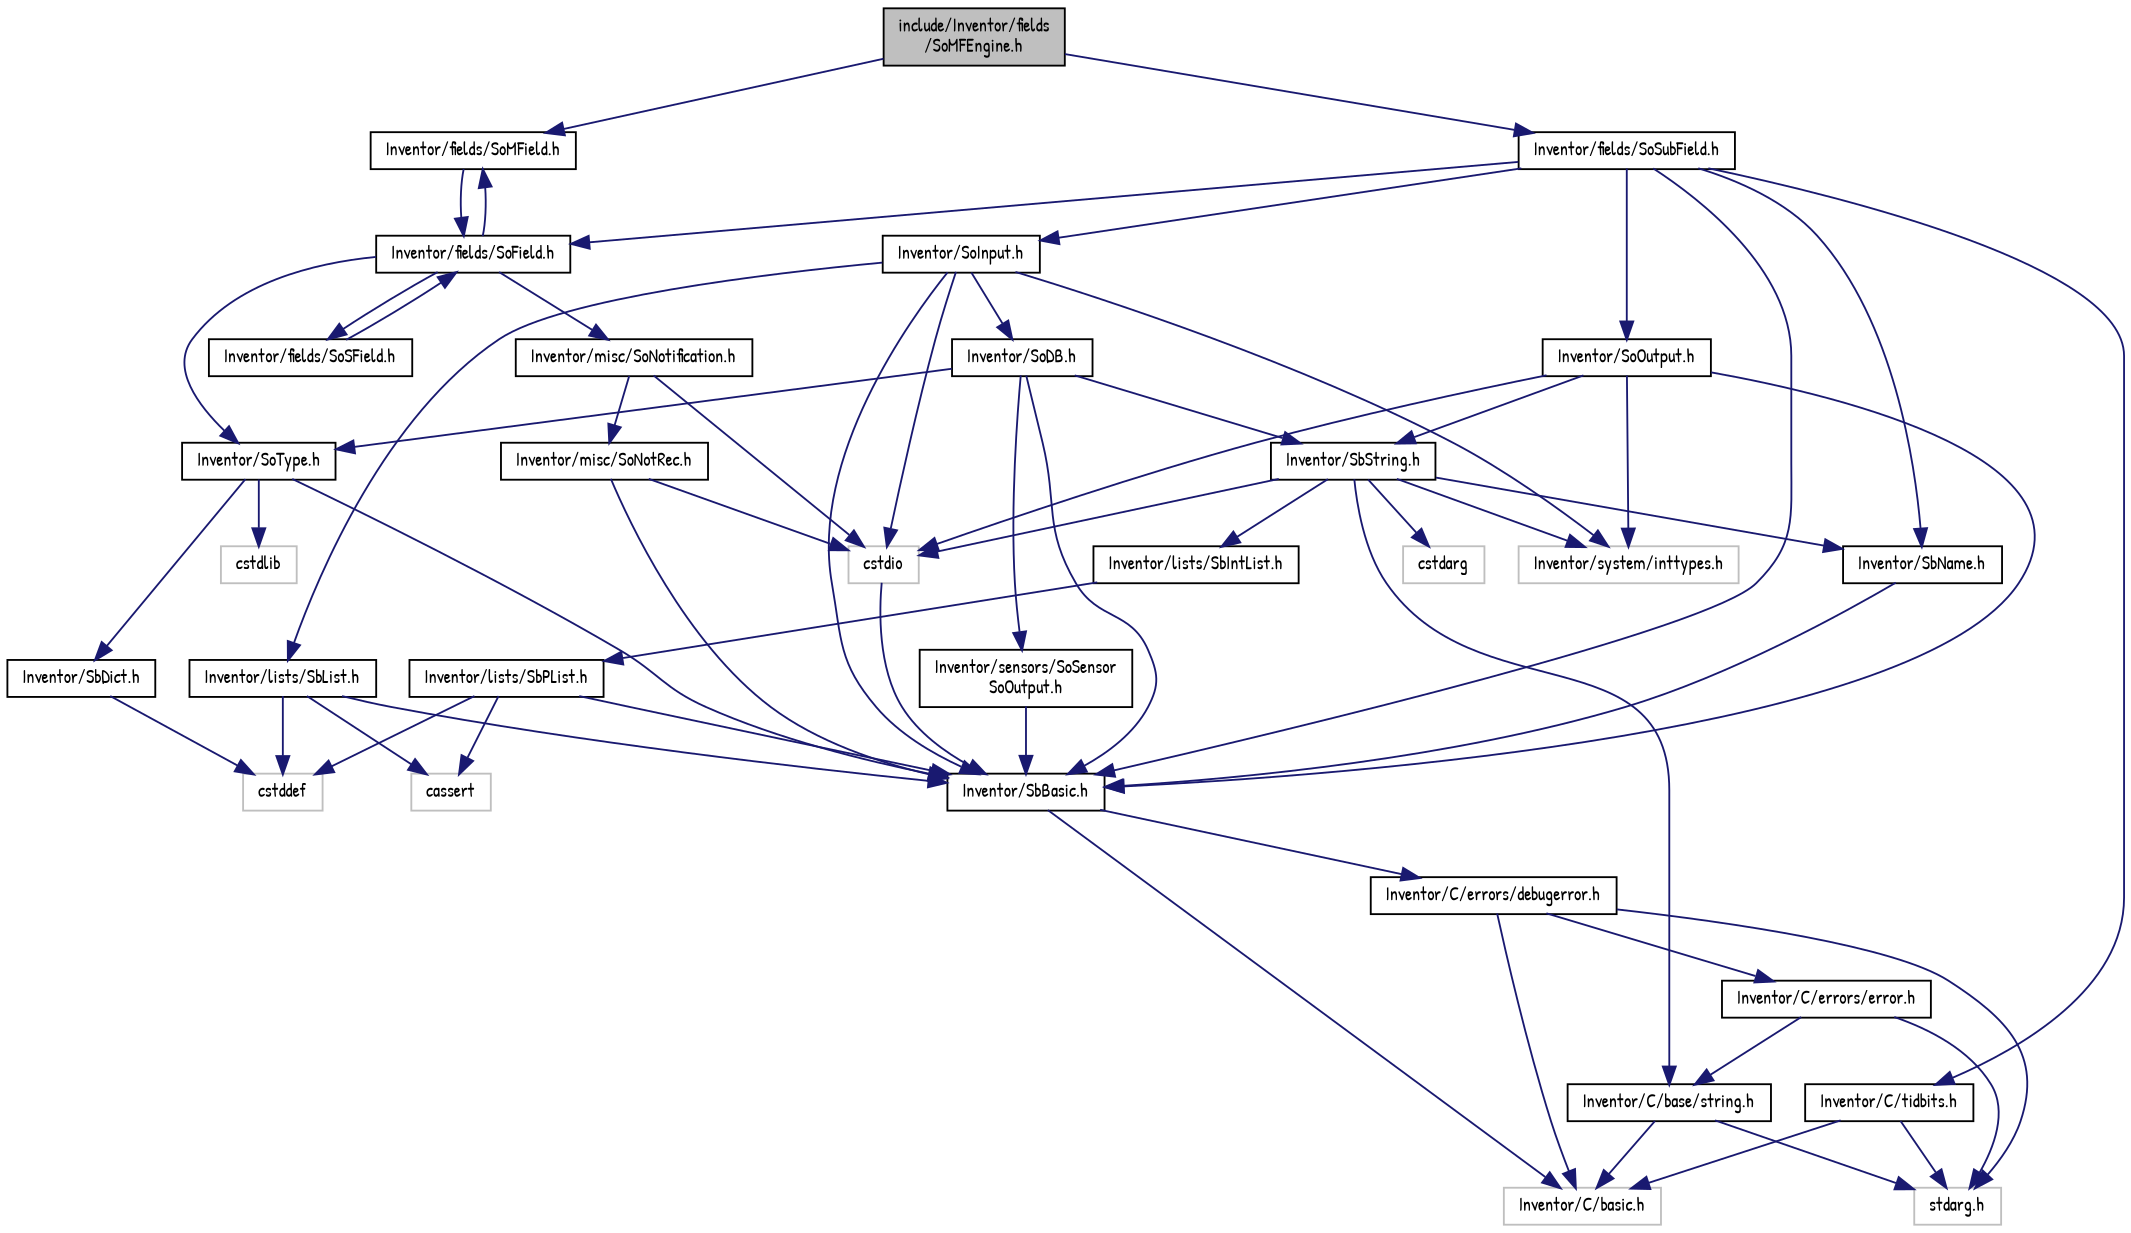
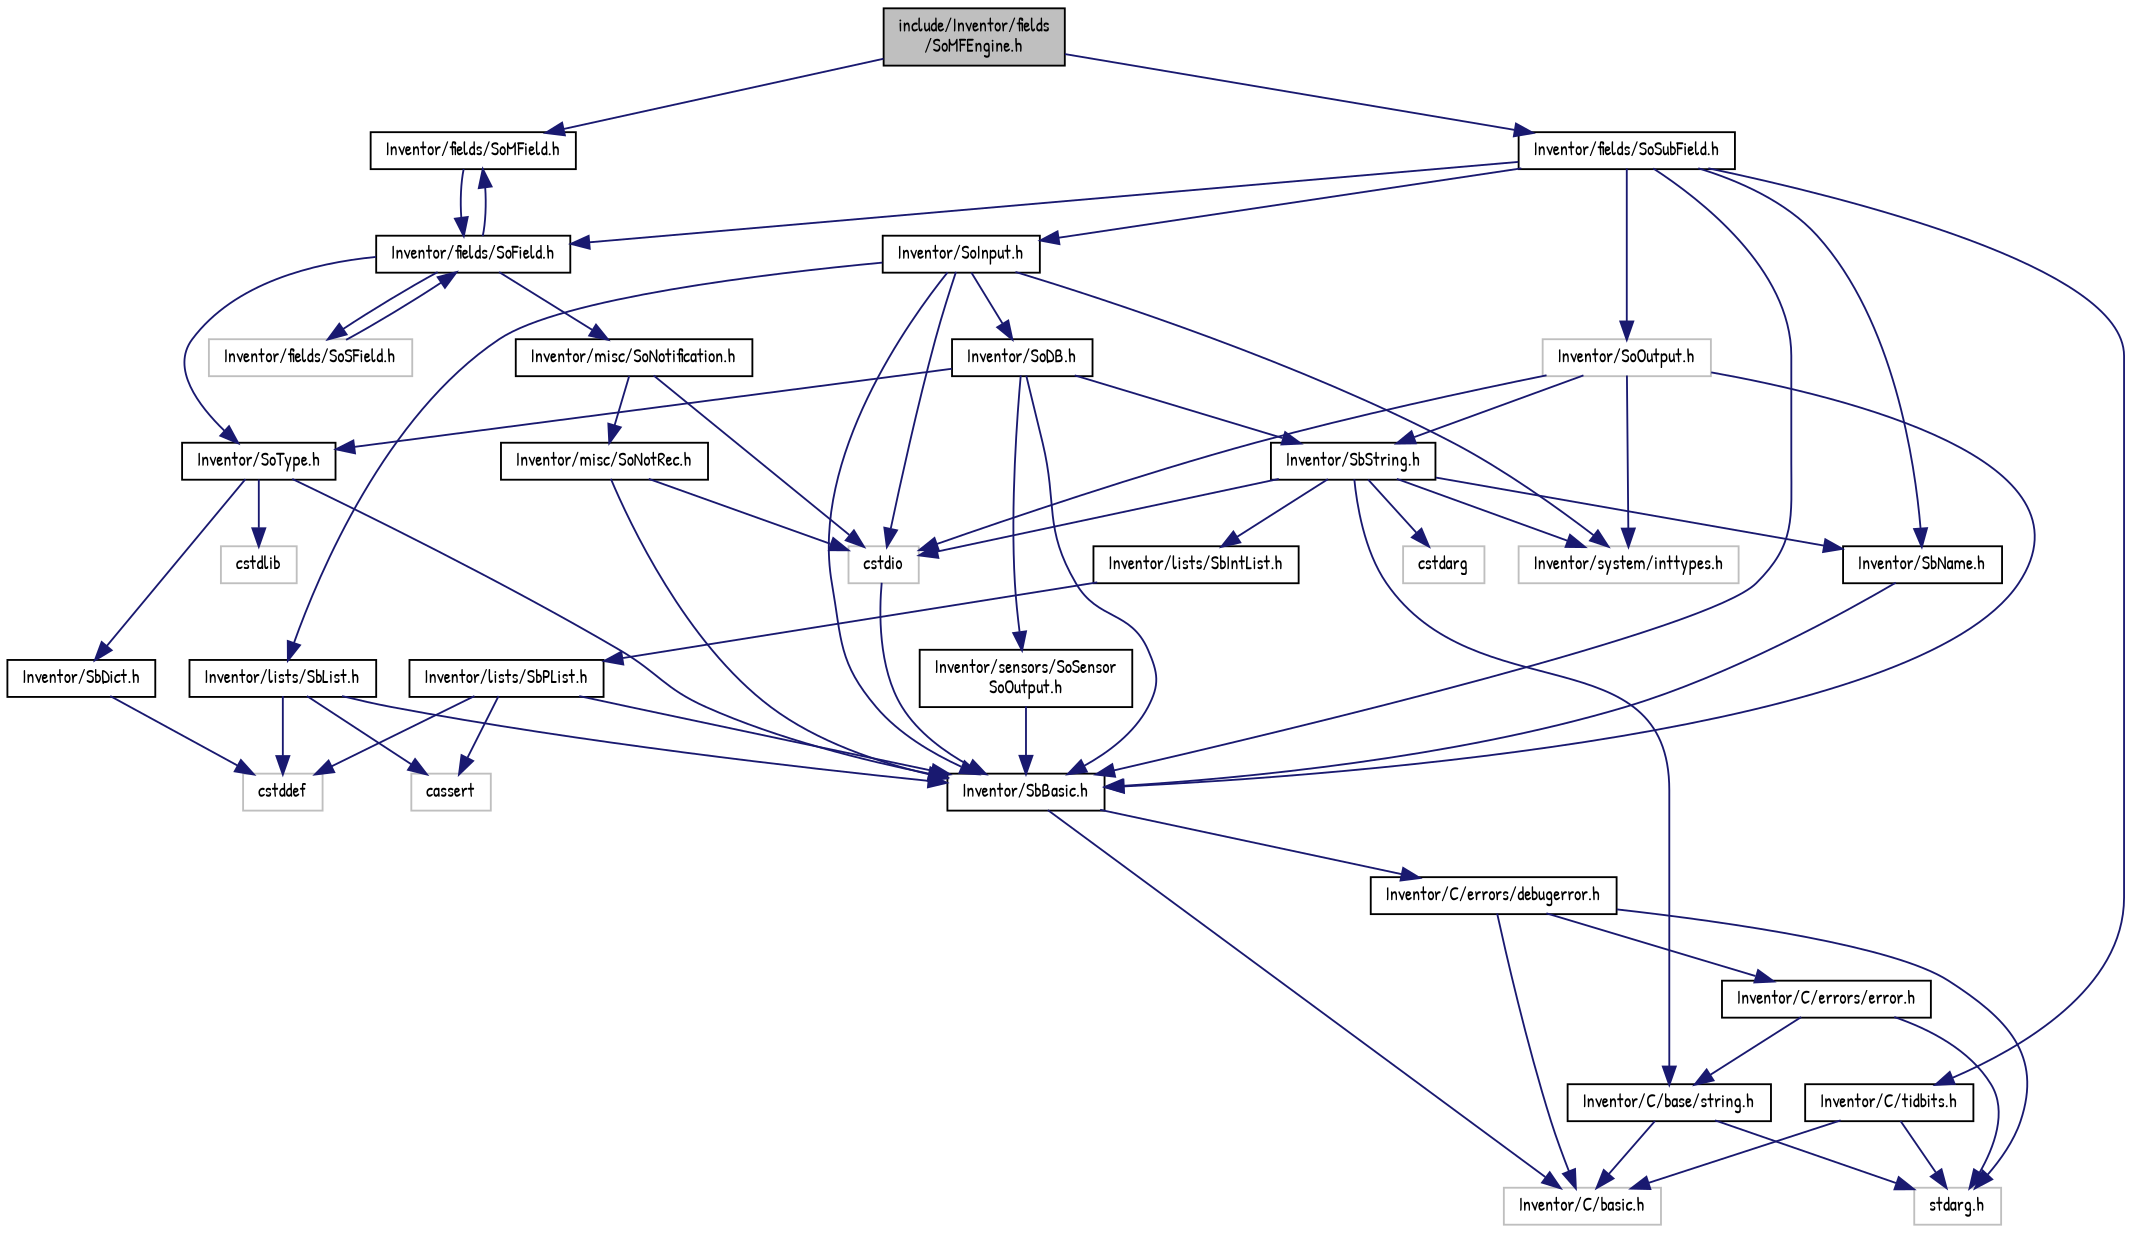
node "Inventor/fields/SoSField.h": color black -> grey75
node "Inventor/SoOutput.h": color black -> grey75
